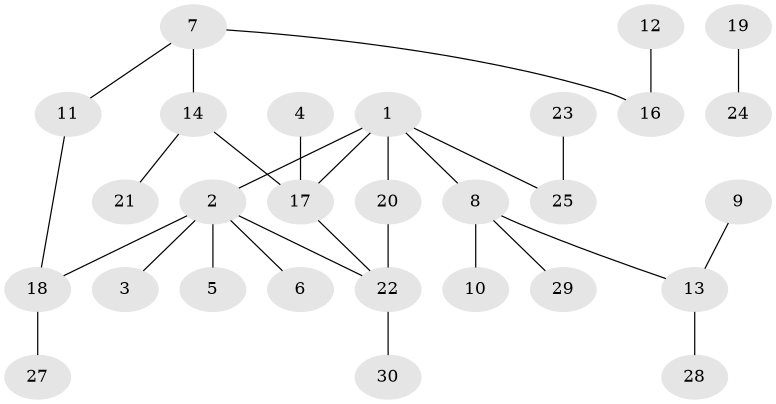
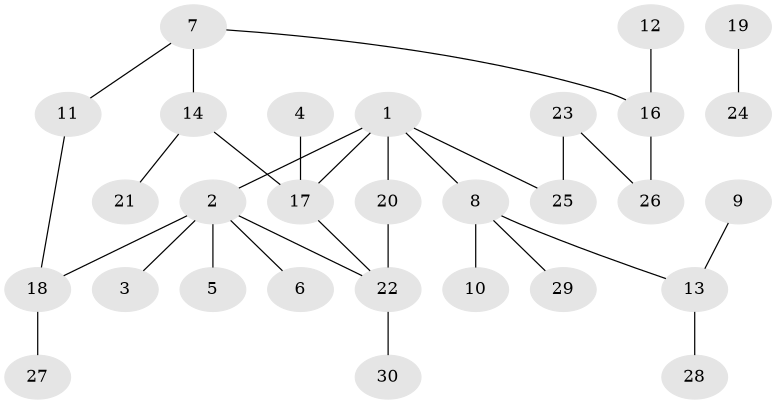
node "26": added
